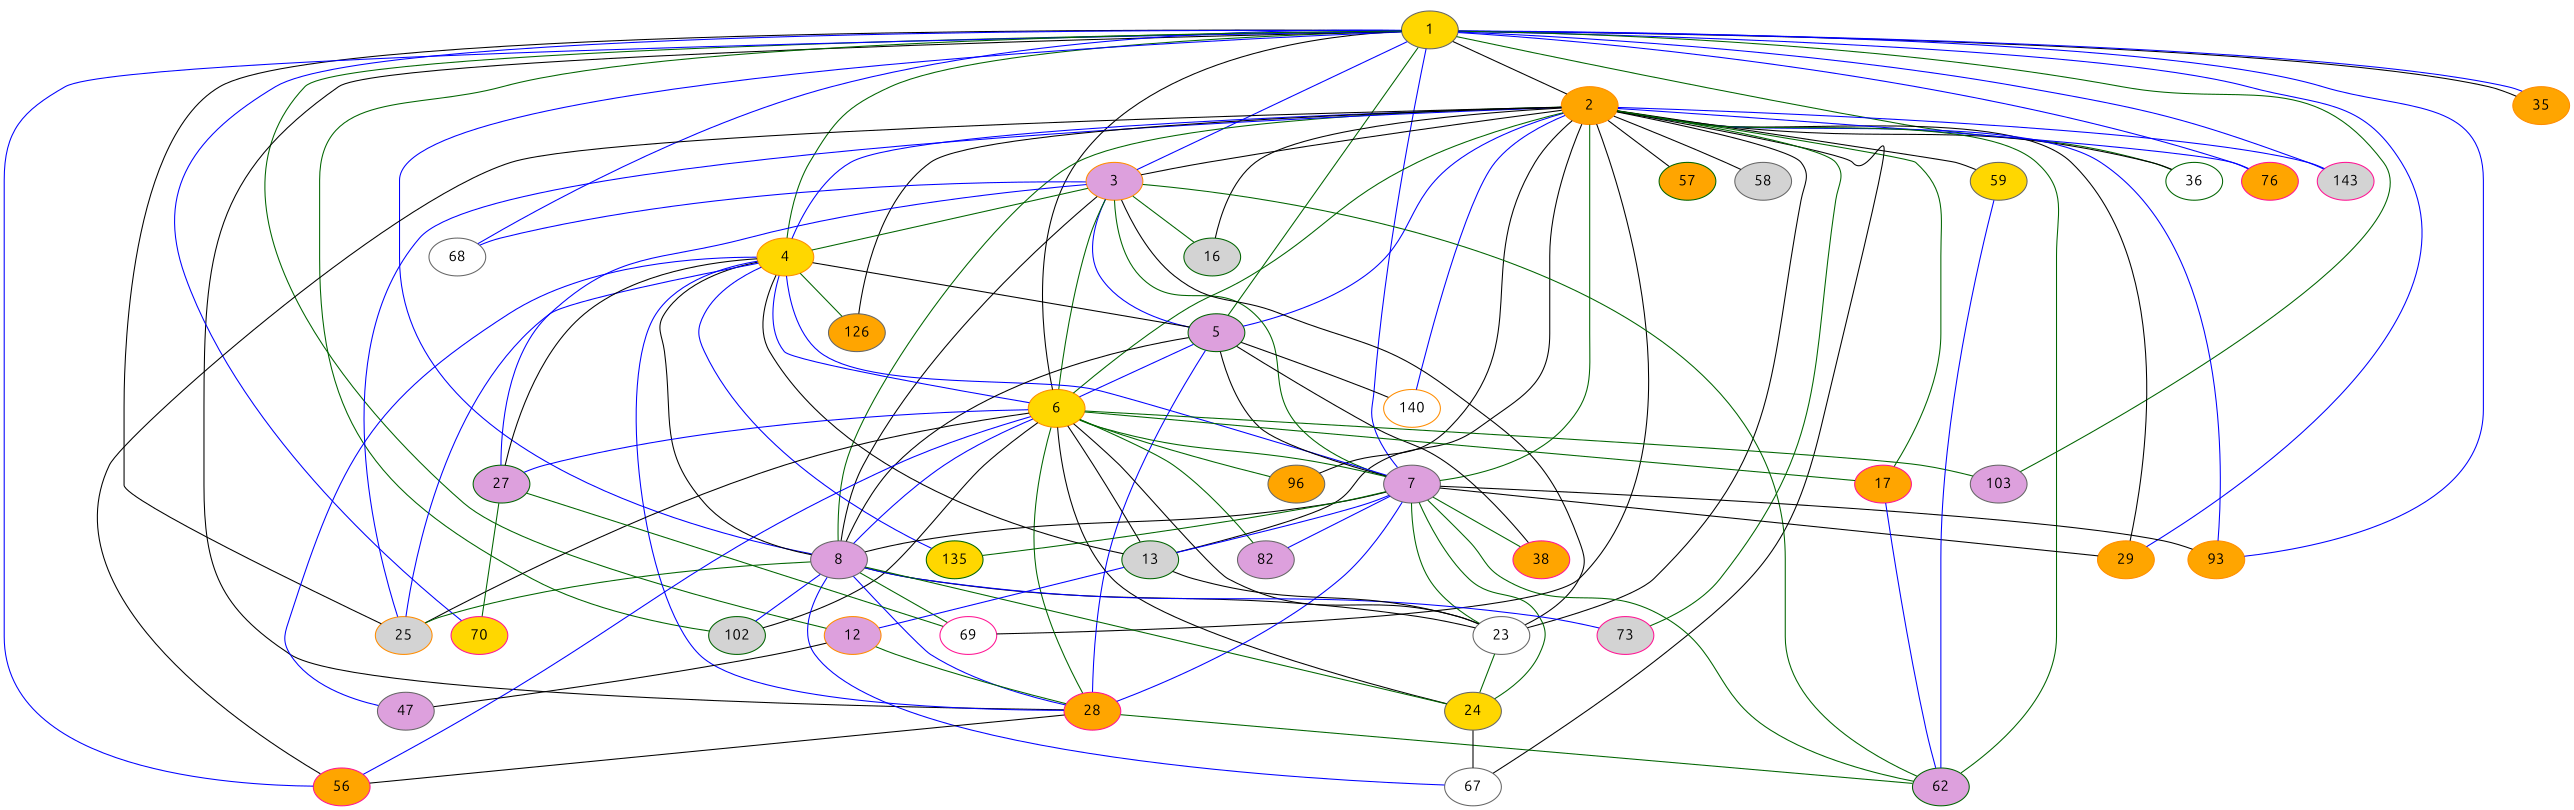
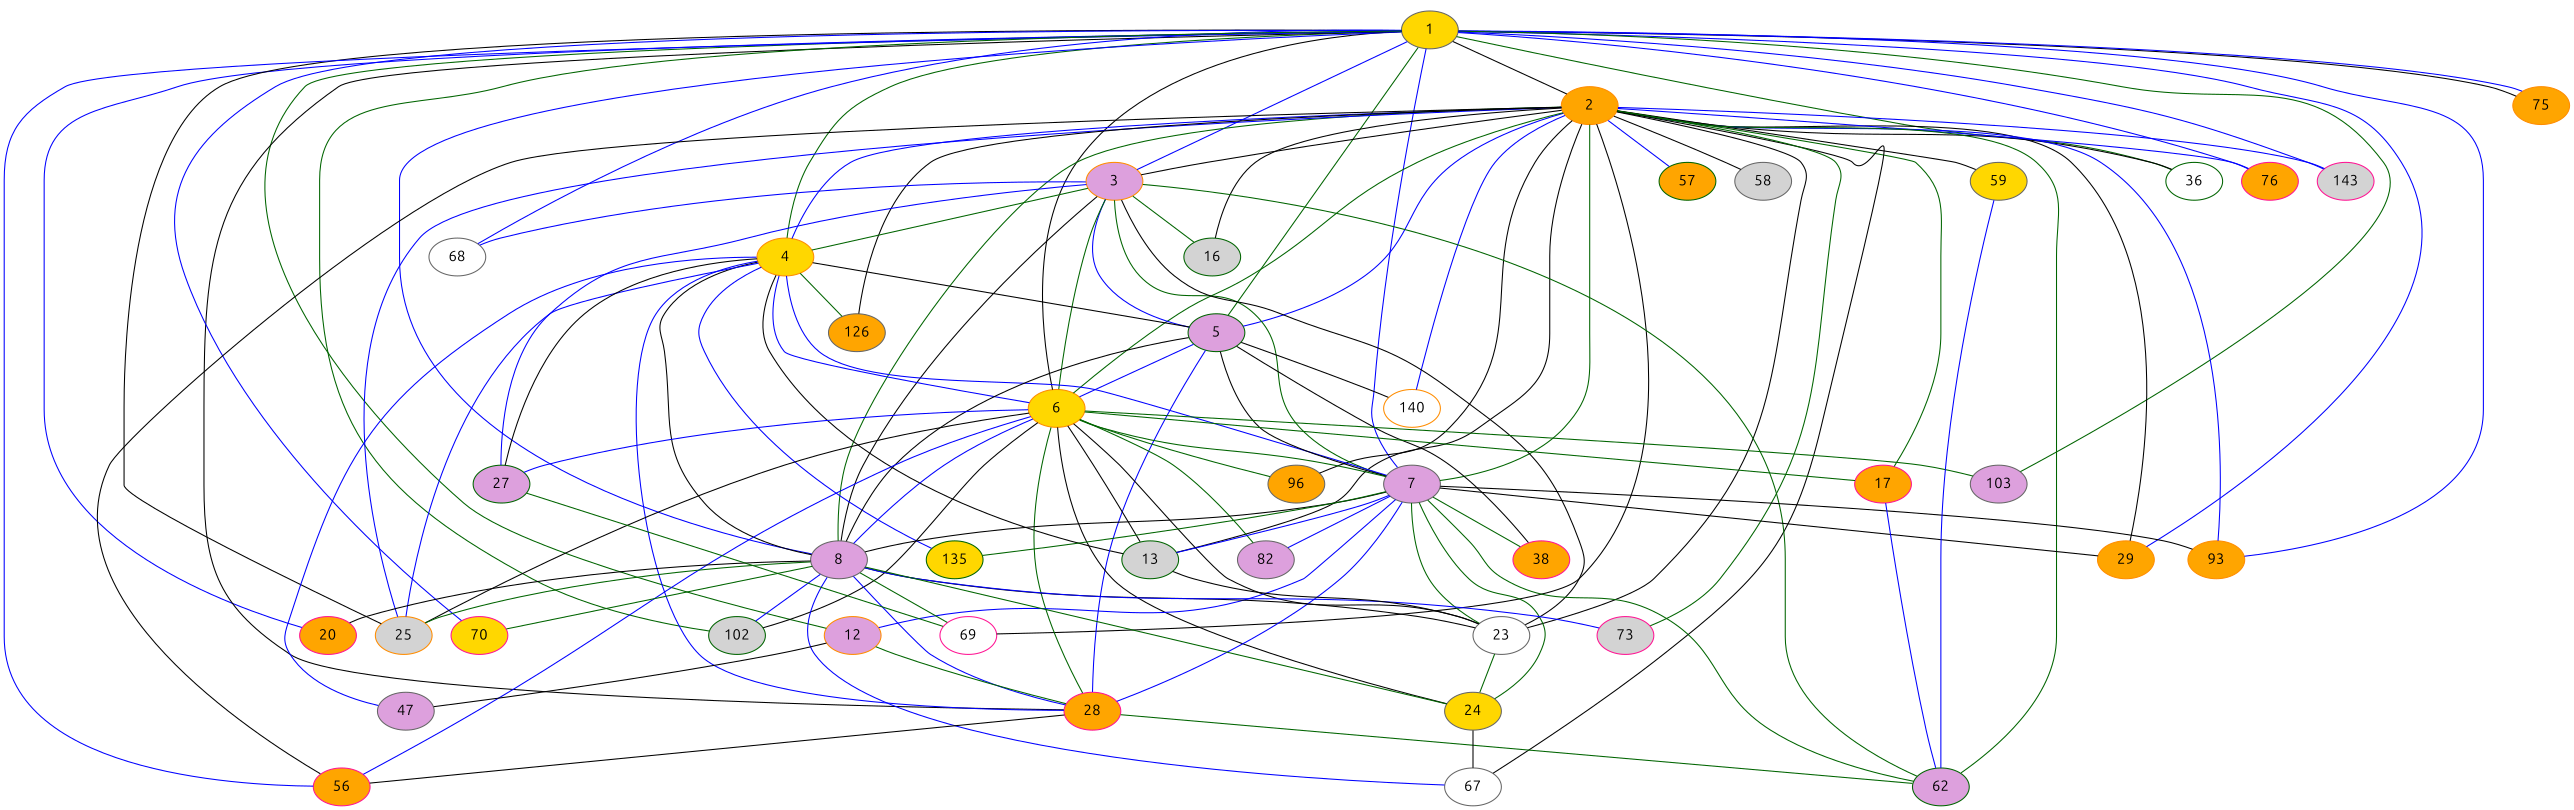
node "35": label "35" -> "75"
edge "2" -- "57": color black -> blue
edge "27" -- "70": now "8" -- "70"
edge "13" -- "12": now "7" -- "12"
node "20": added
